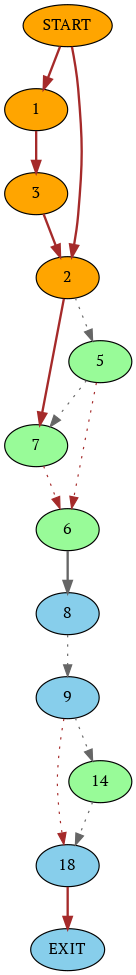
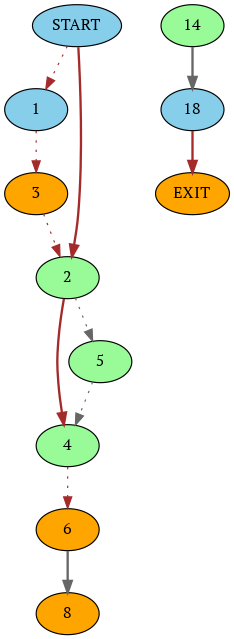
node "START": fillcolor orange -> skyblue
edge "START" -> "1": style bold -> dotted
node "1": fillcolor orange -> skyblue
edge "1" -> "3": style bold -> dotted
edge "3" -> "2": style bold -> dotted
node "2": fillcolor orange -> palegreen
edge "5" -> "6": removed
node "7": label "7" -> "4"
node "6": fillcolor palegreen -> orange
node "8": fillcolor skyblue -> orange
node "9": removed
edge "14" -> "18": style dotted -> bold
node "EXIT": fillcolor skyblue -> orange
